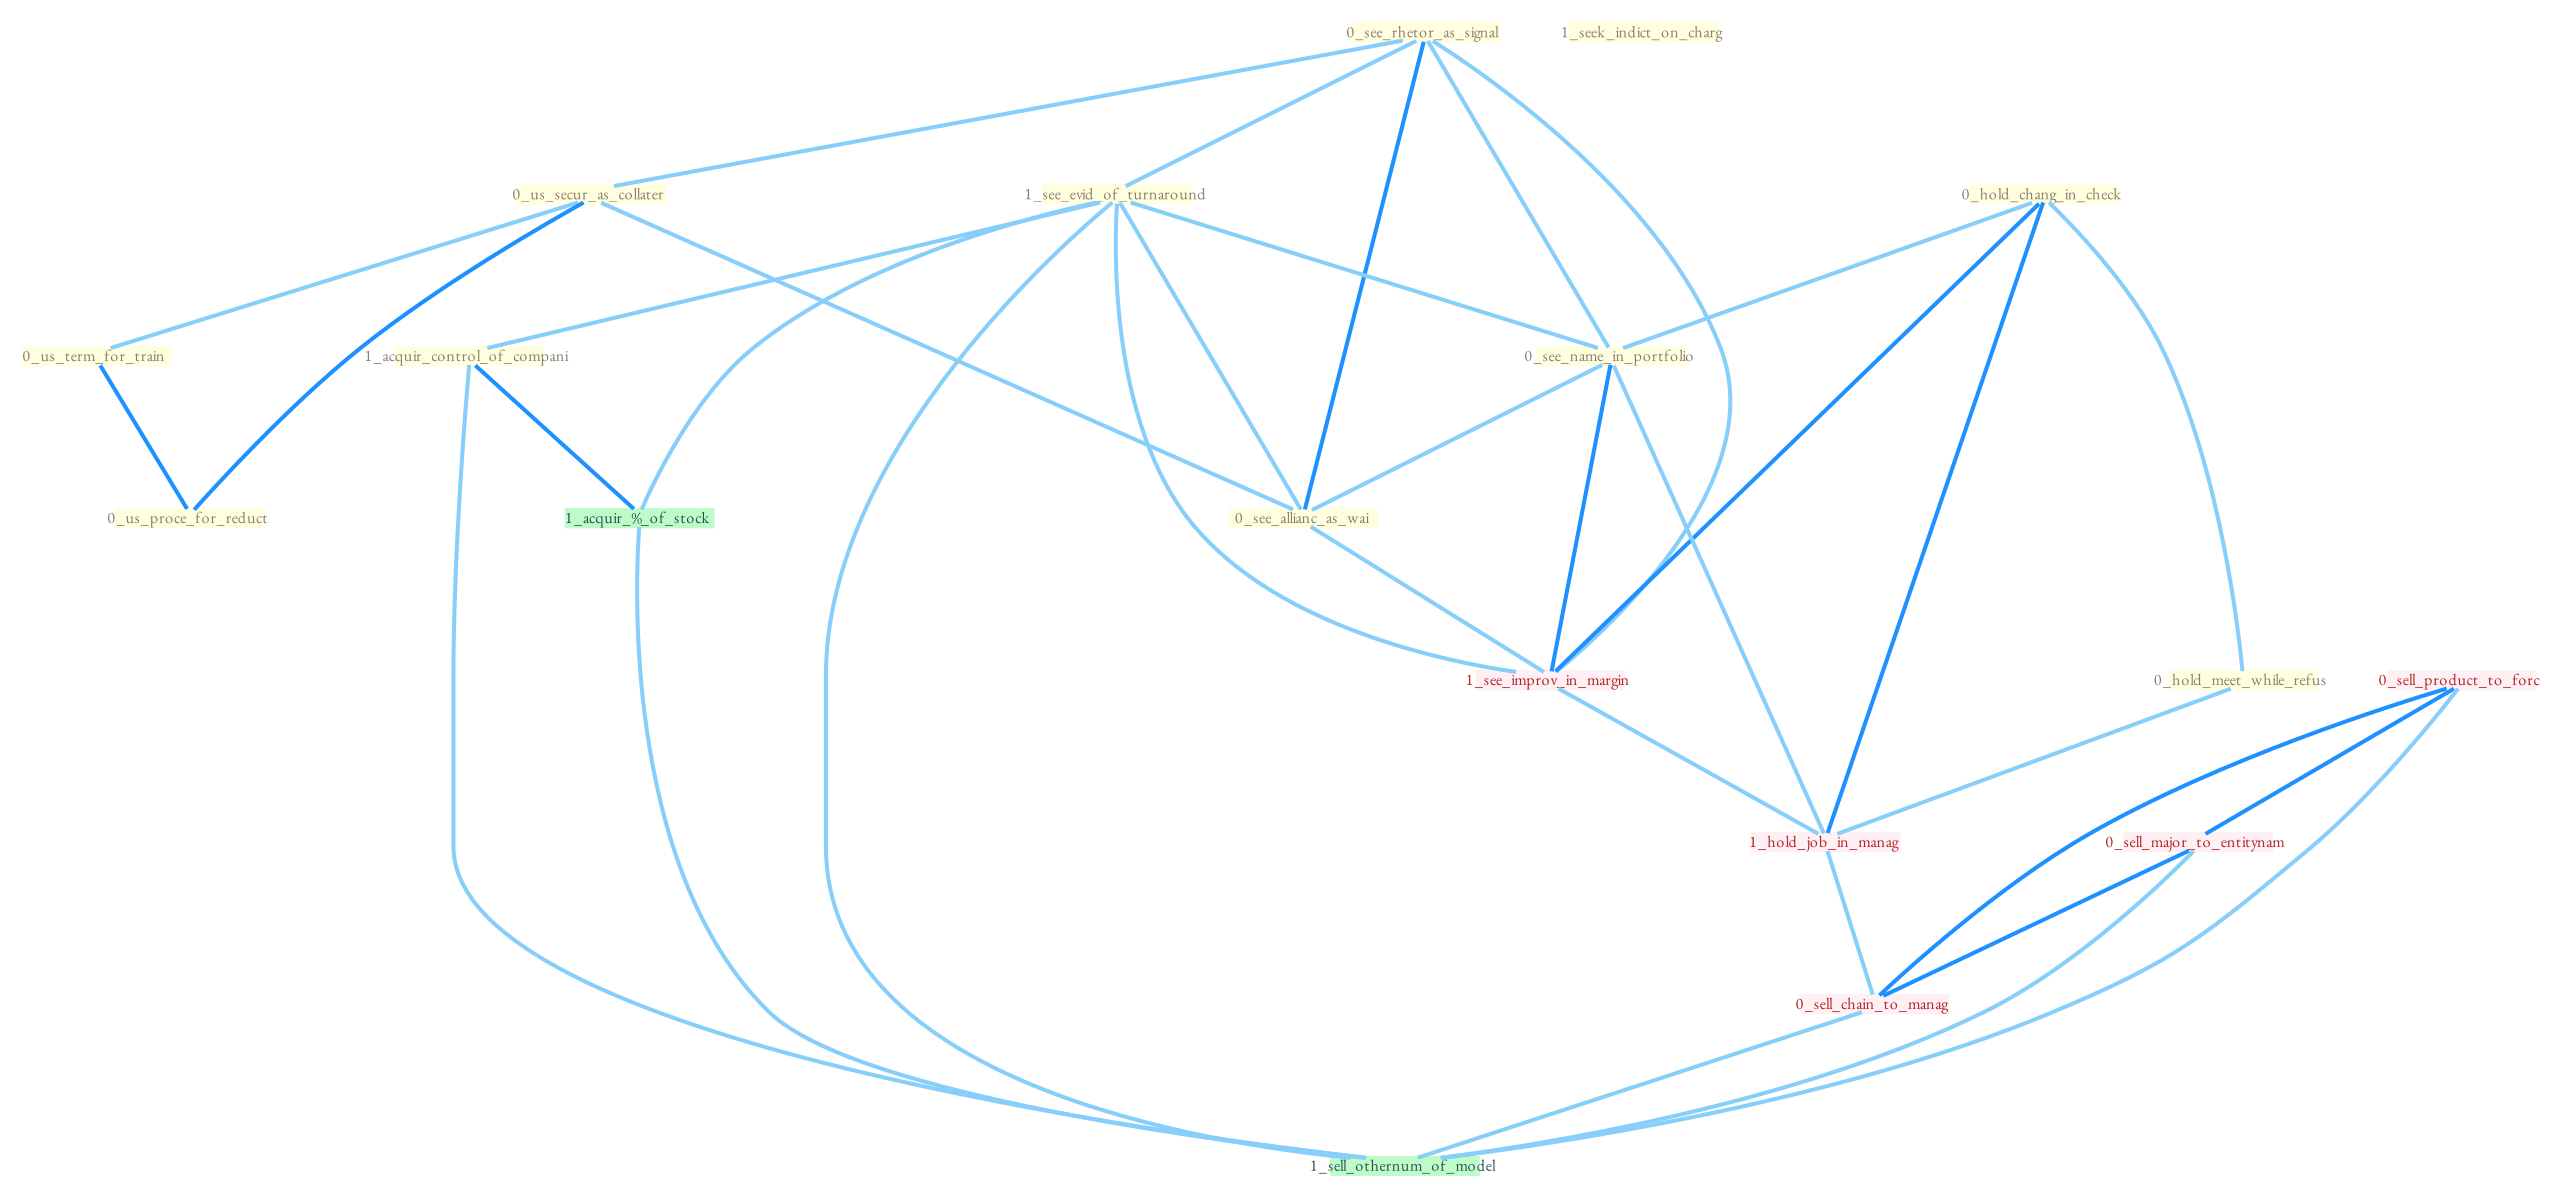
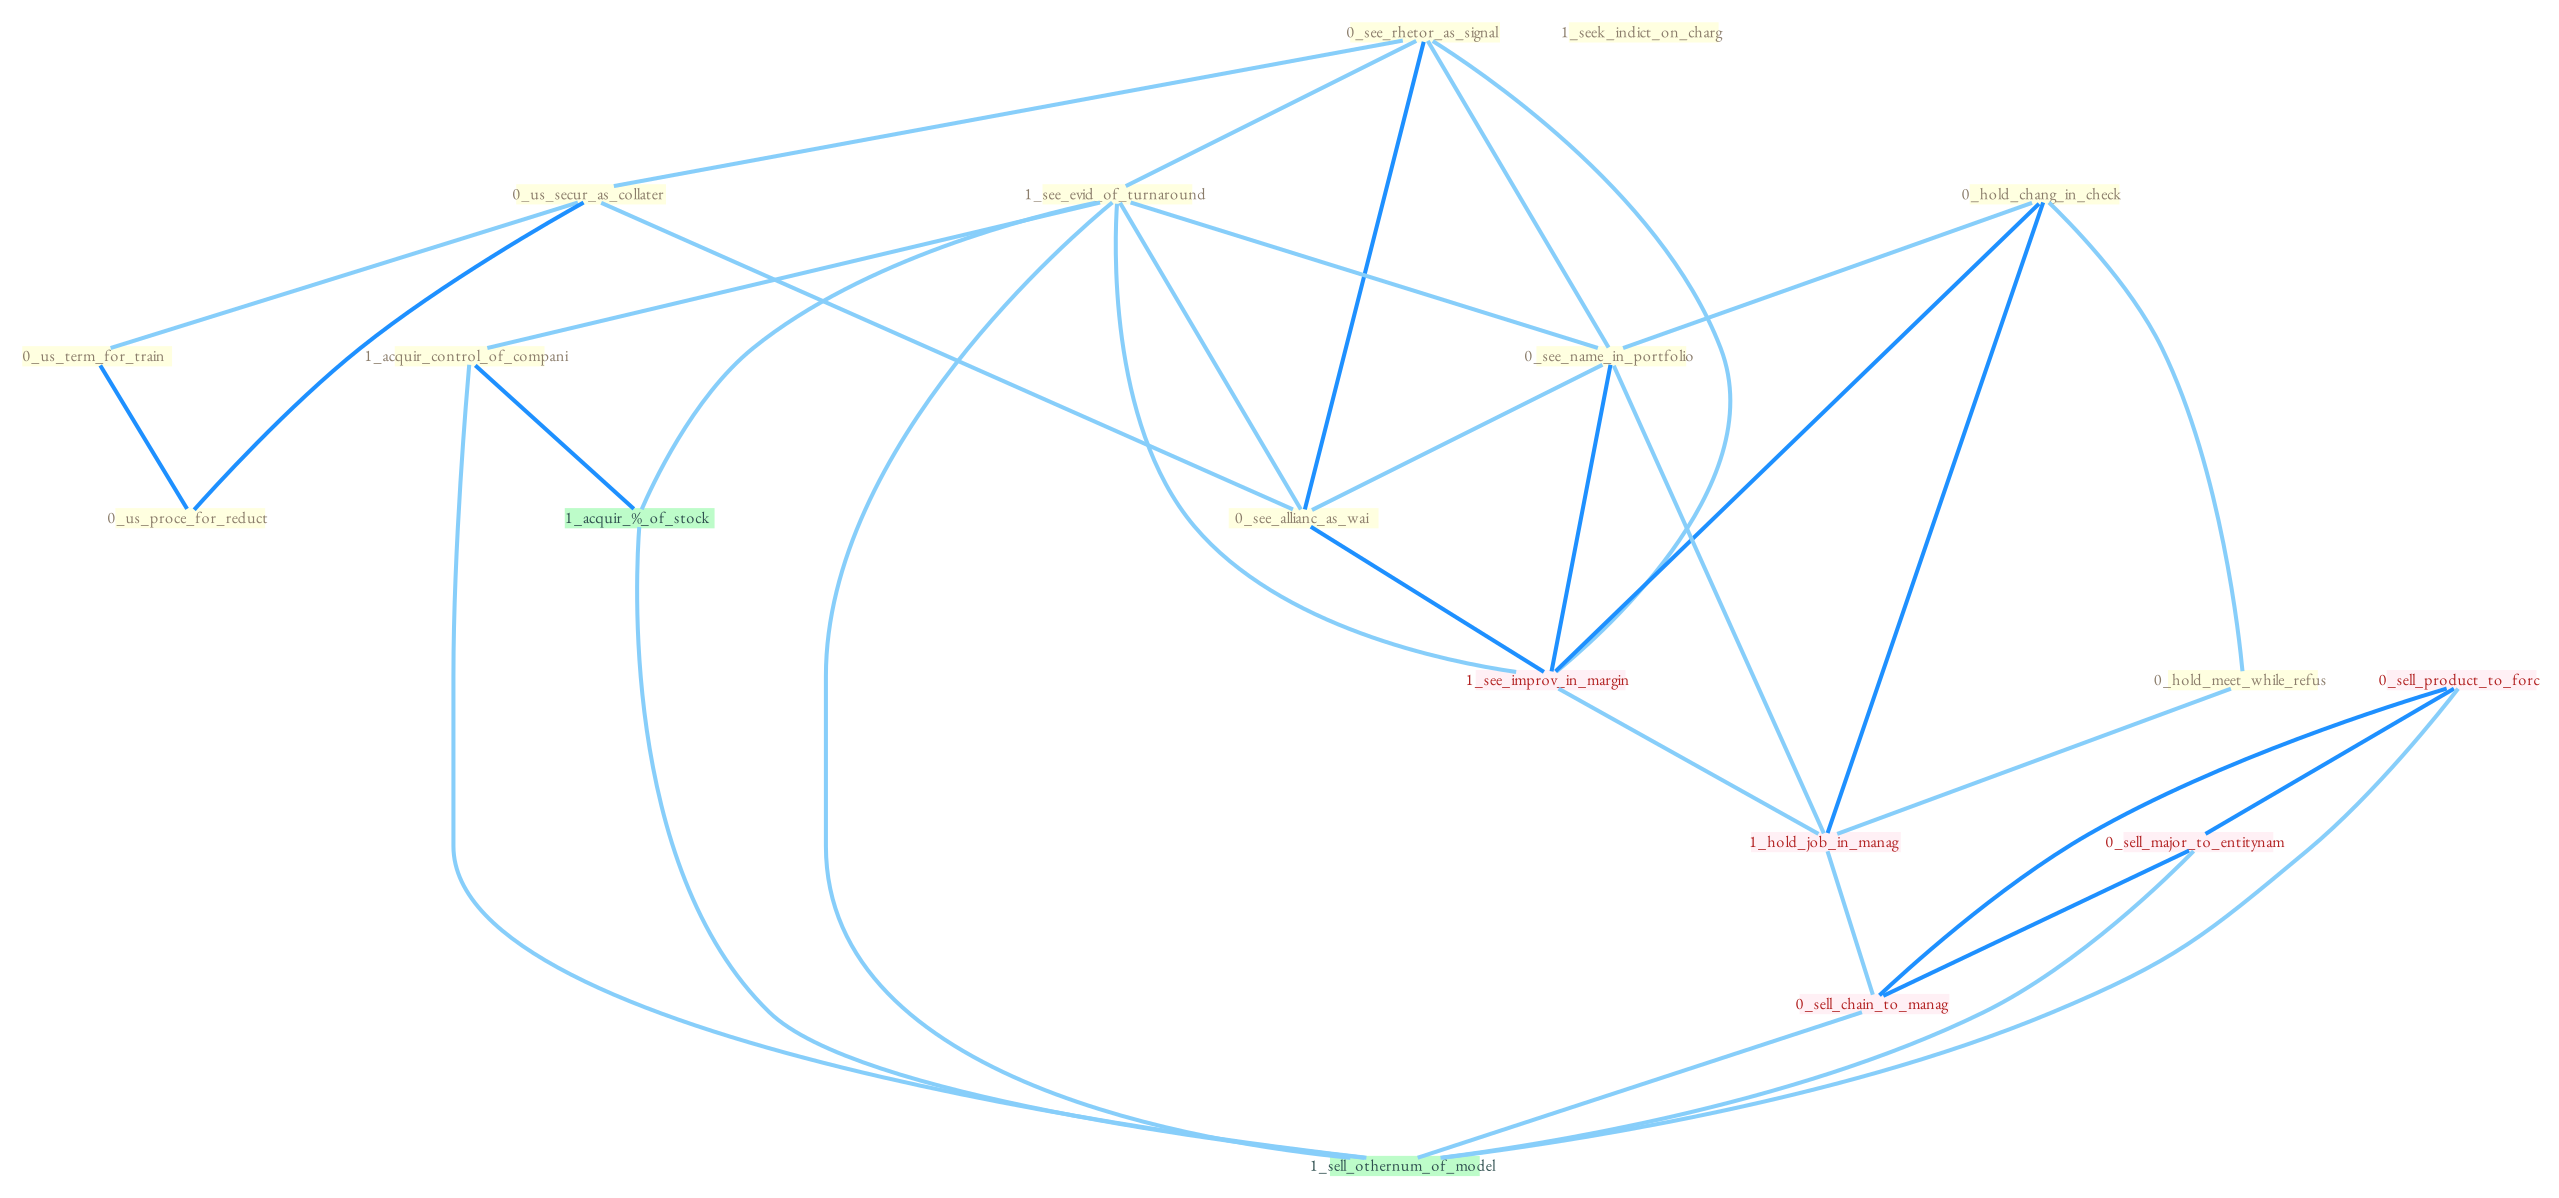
edge "0_see_allianc_as_wai" -- "1_see_improv_in_margin": color #87cefa -> #1e90ff
